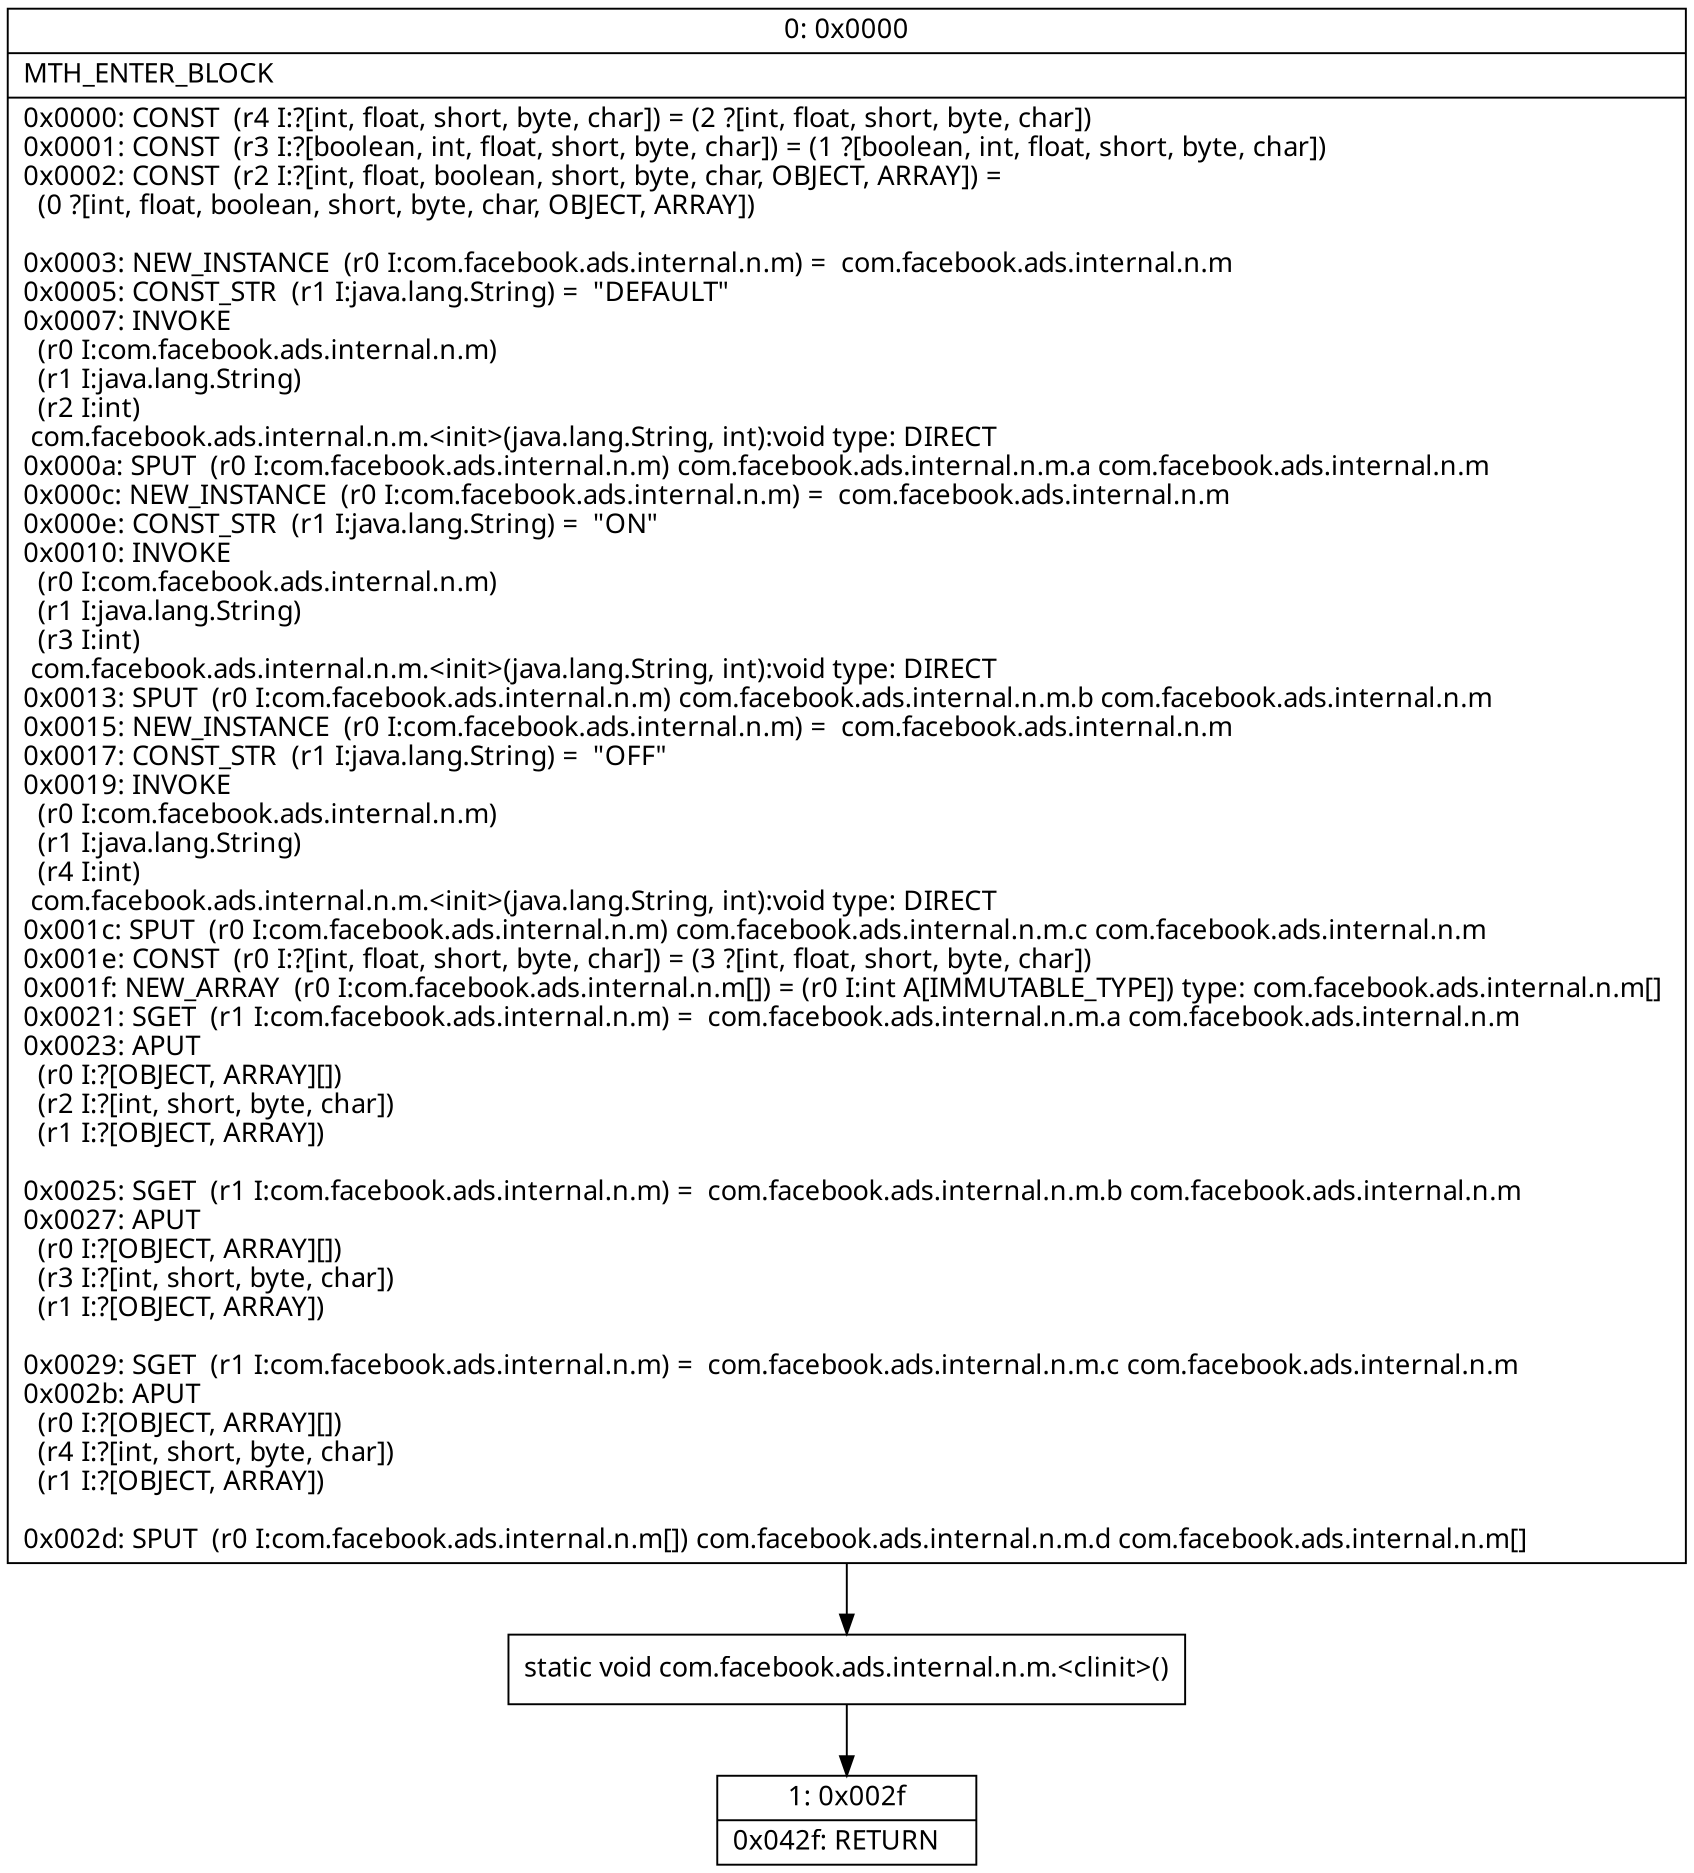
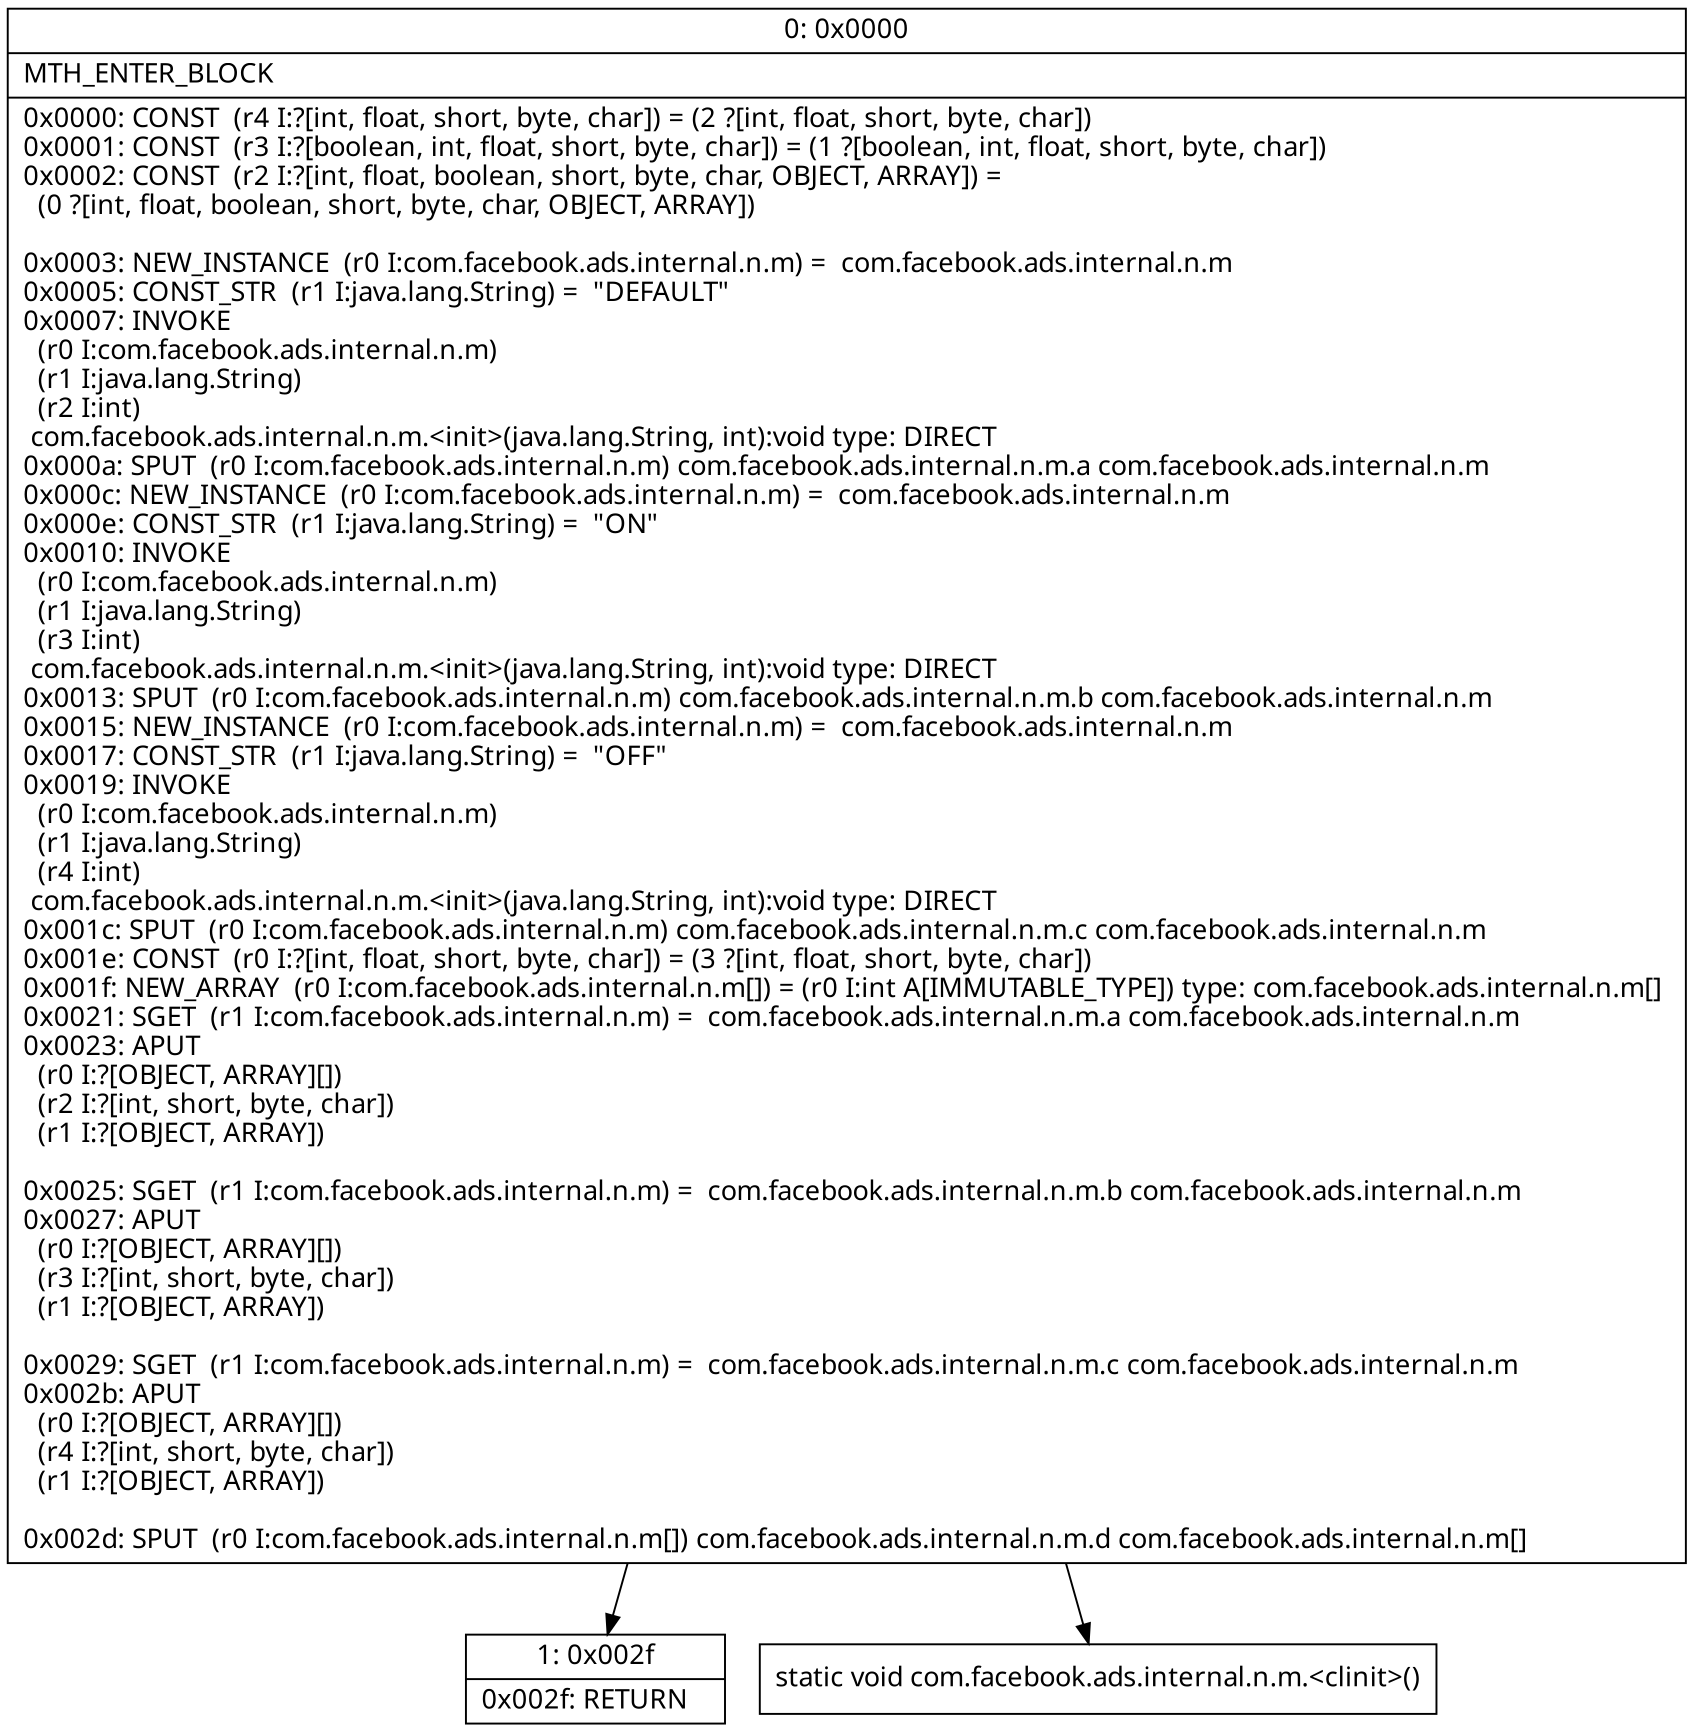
edge "static void com.facebook.ads.internal.n.m.<clinit>()" -> "1: 0x002f": now "0: 0x0000" -> "1: 0x002f"
node "1: 0x002f": text "0x042f: RETURN" -> "0x002f: RETURN"
